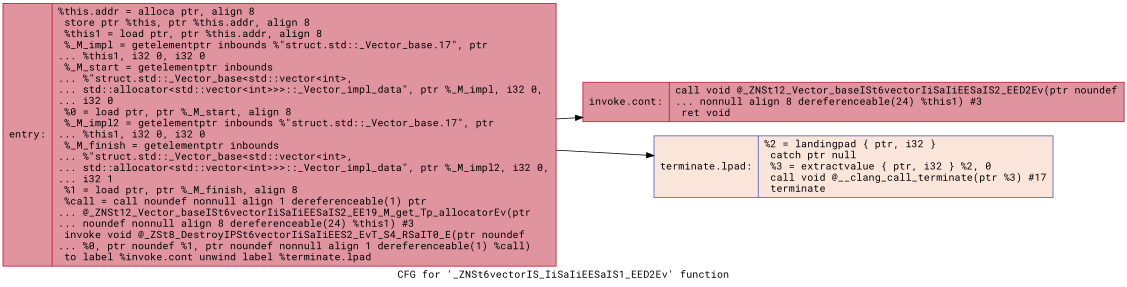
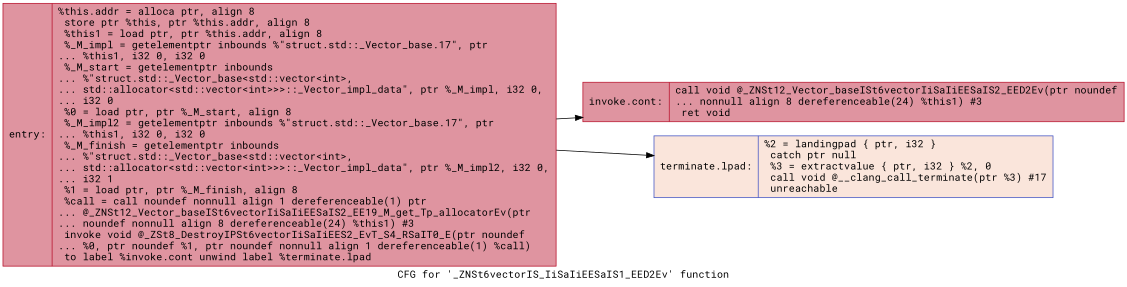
node "terminate.lpad:": text "terminate" -> "unreachable"
